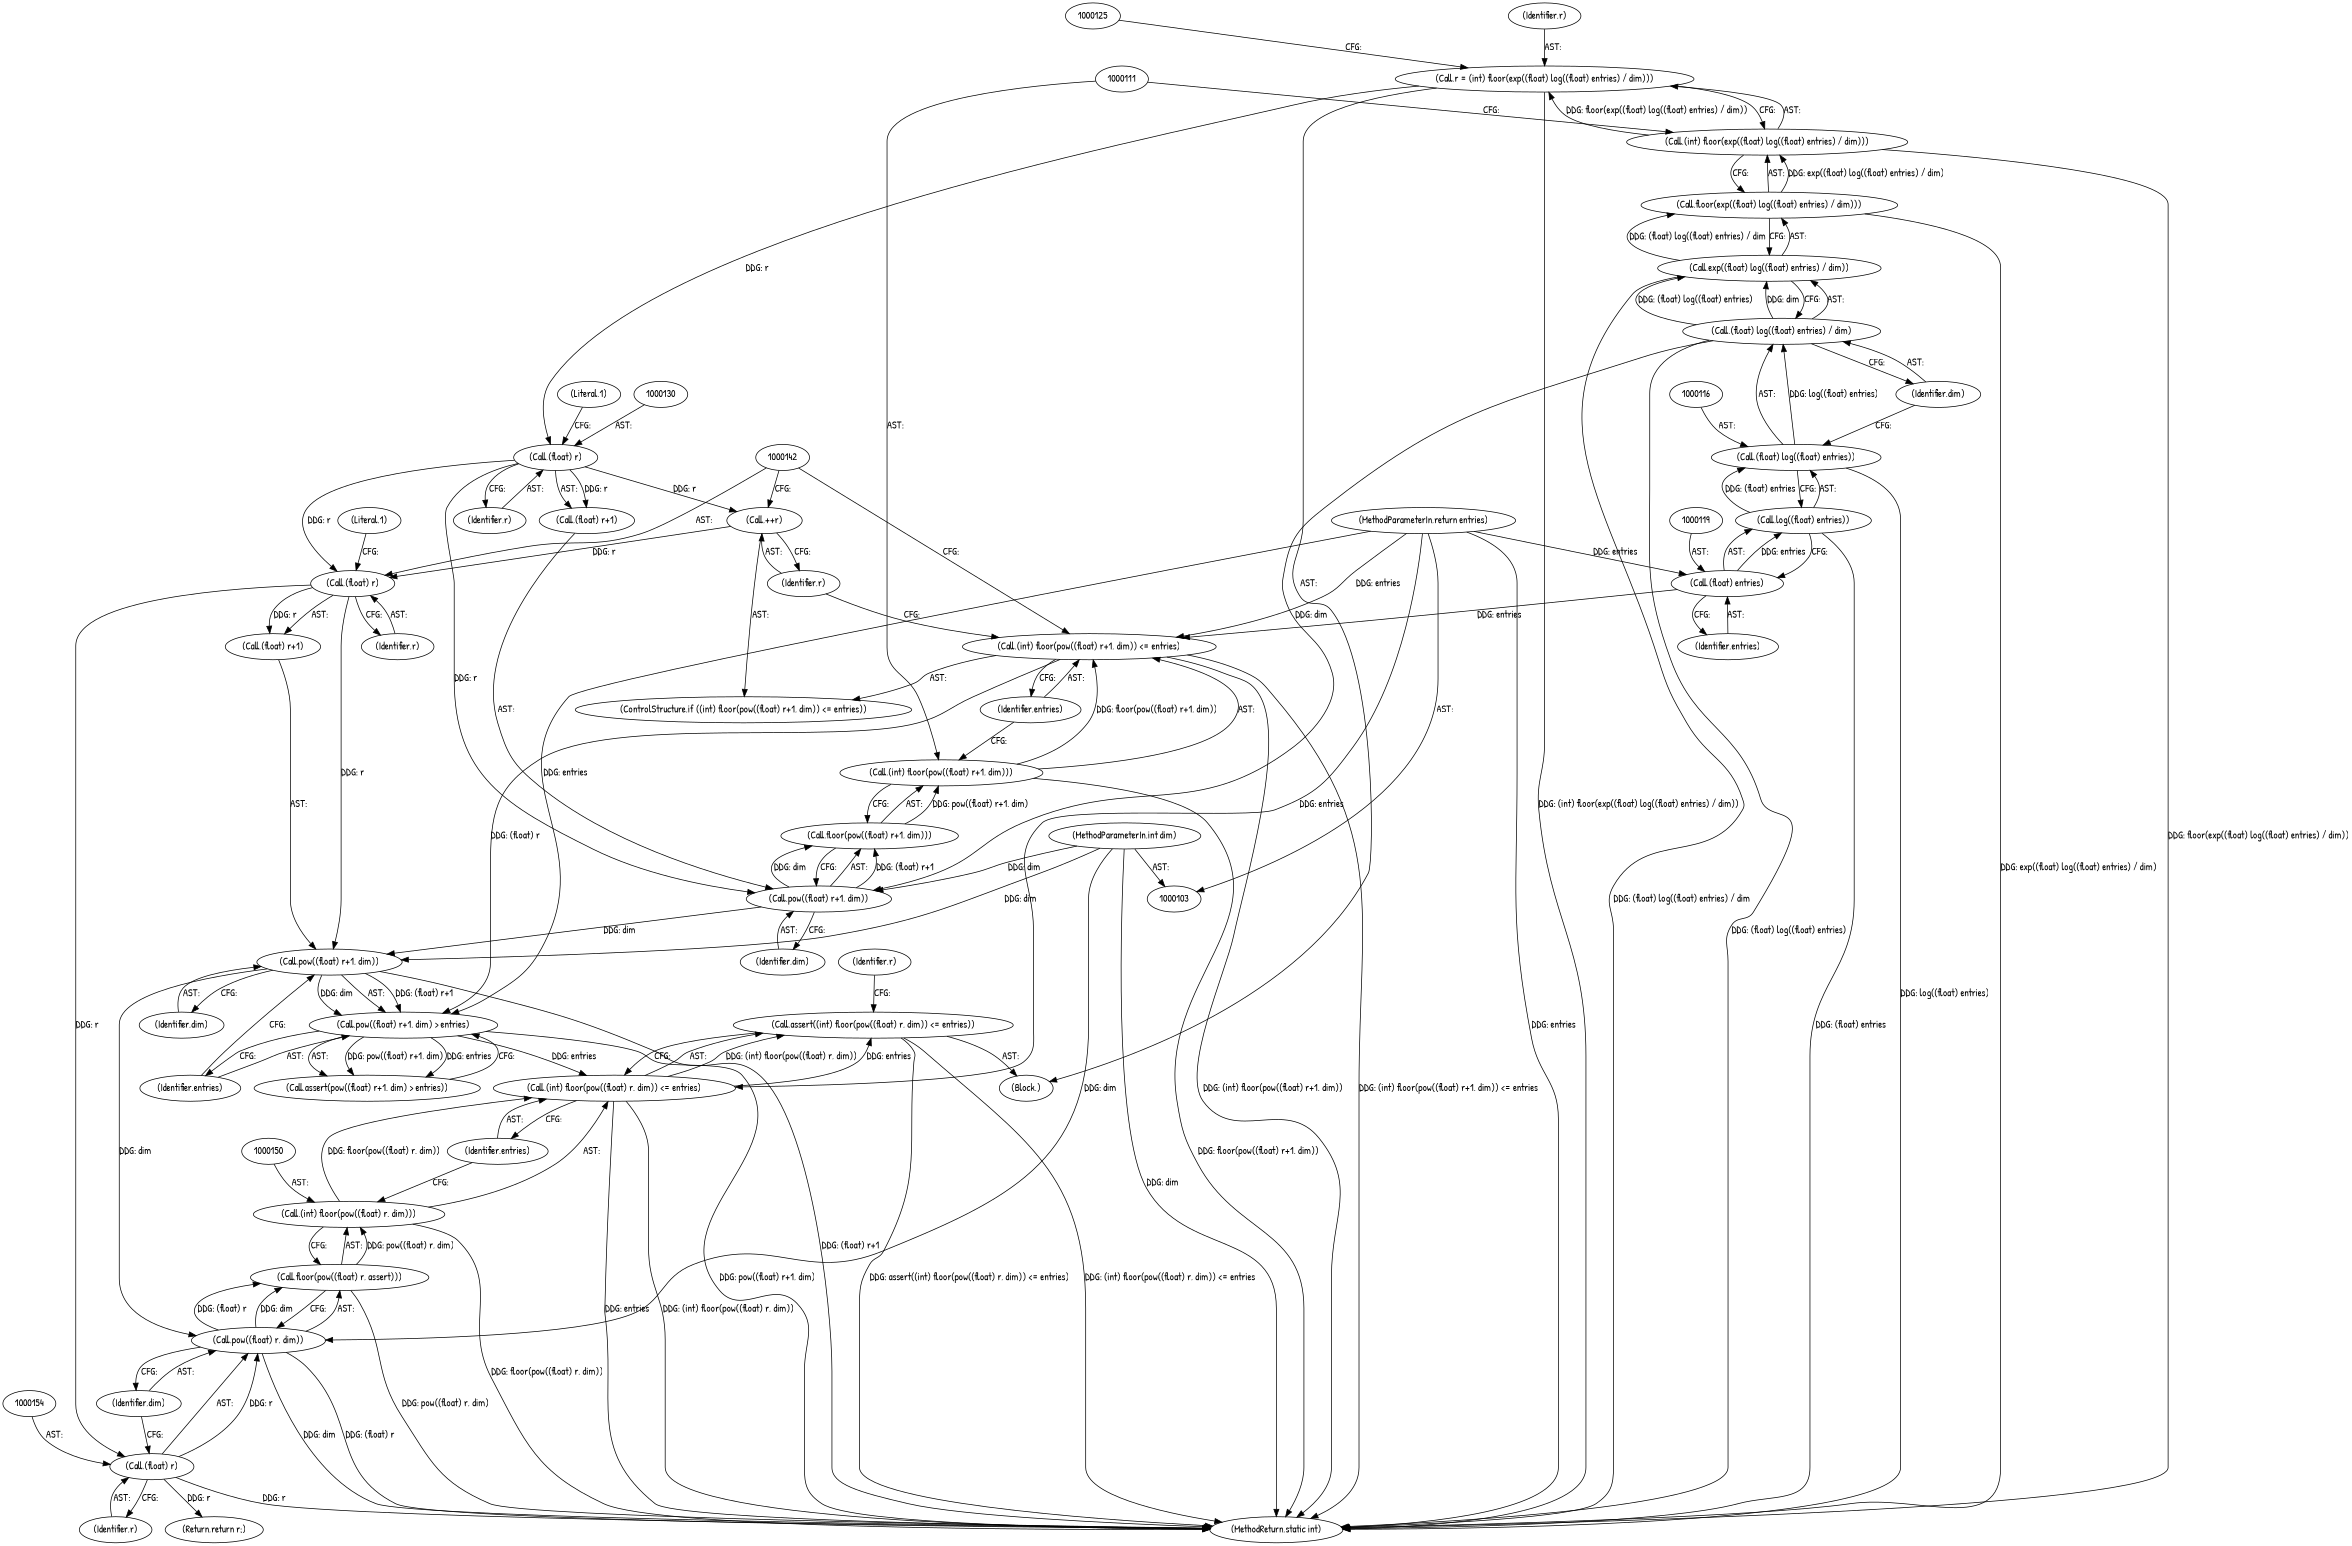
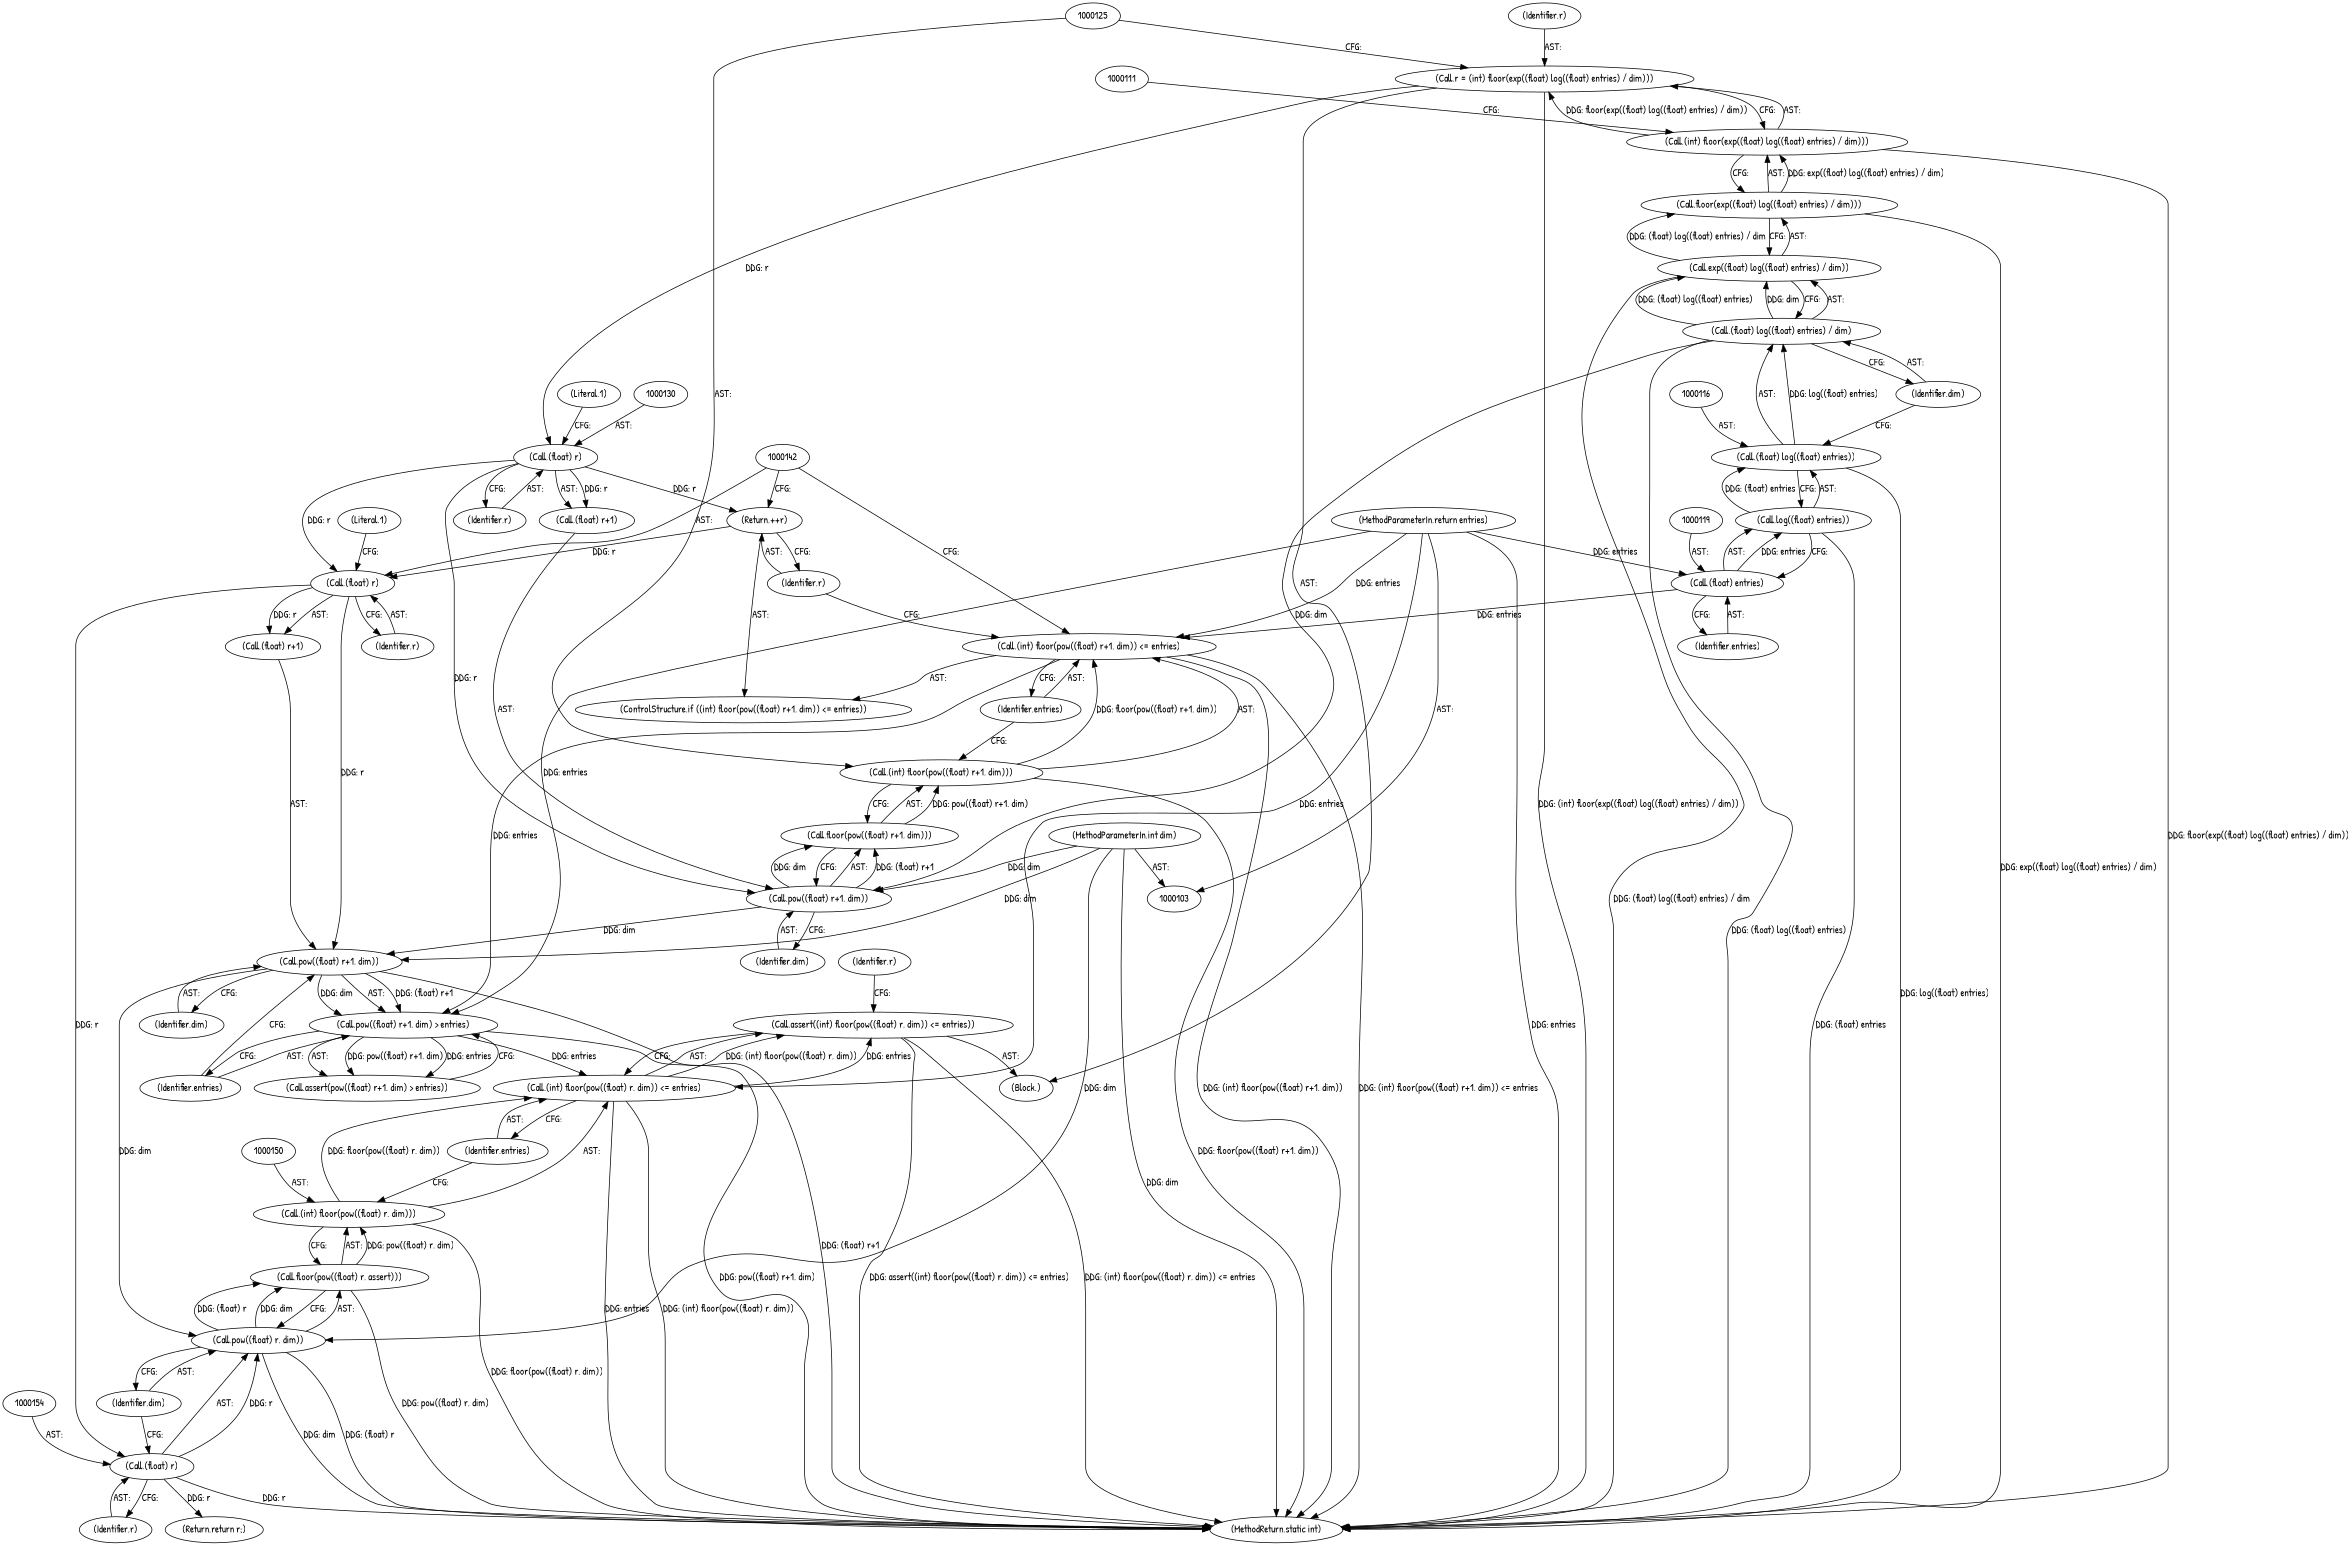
edge "1000111" -> "(Call,(int) floor(pow((float) r+1, dim)))": now "1000125" -> "(Call,(int) floor(pow((float) r+1, dim)))"
node "(Call,++r)": label "(Call,++r)" -> "(Return,++r)"
edge "(Call,(int) floor(pow((float) r+1, dim)) <= entries)" -> "(Call,pow((float) r+1, dim) > entries)": label "DDG: (float) r" -> "DDG: entries"
